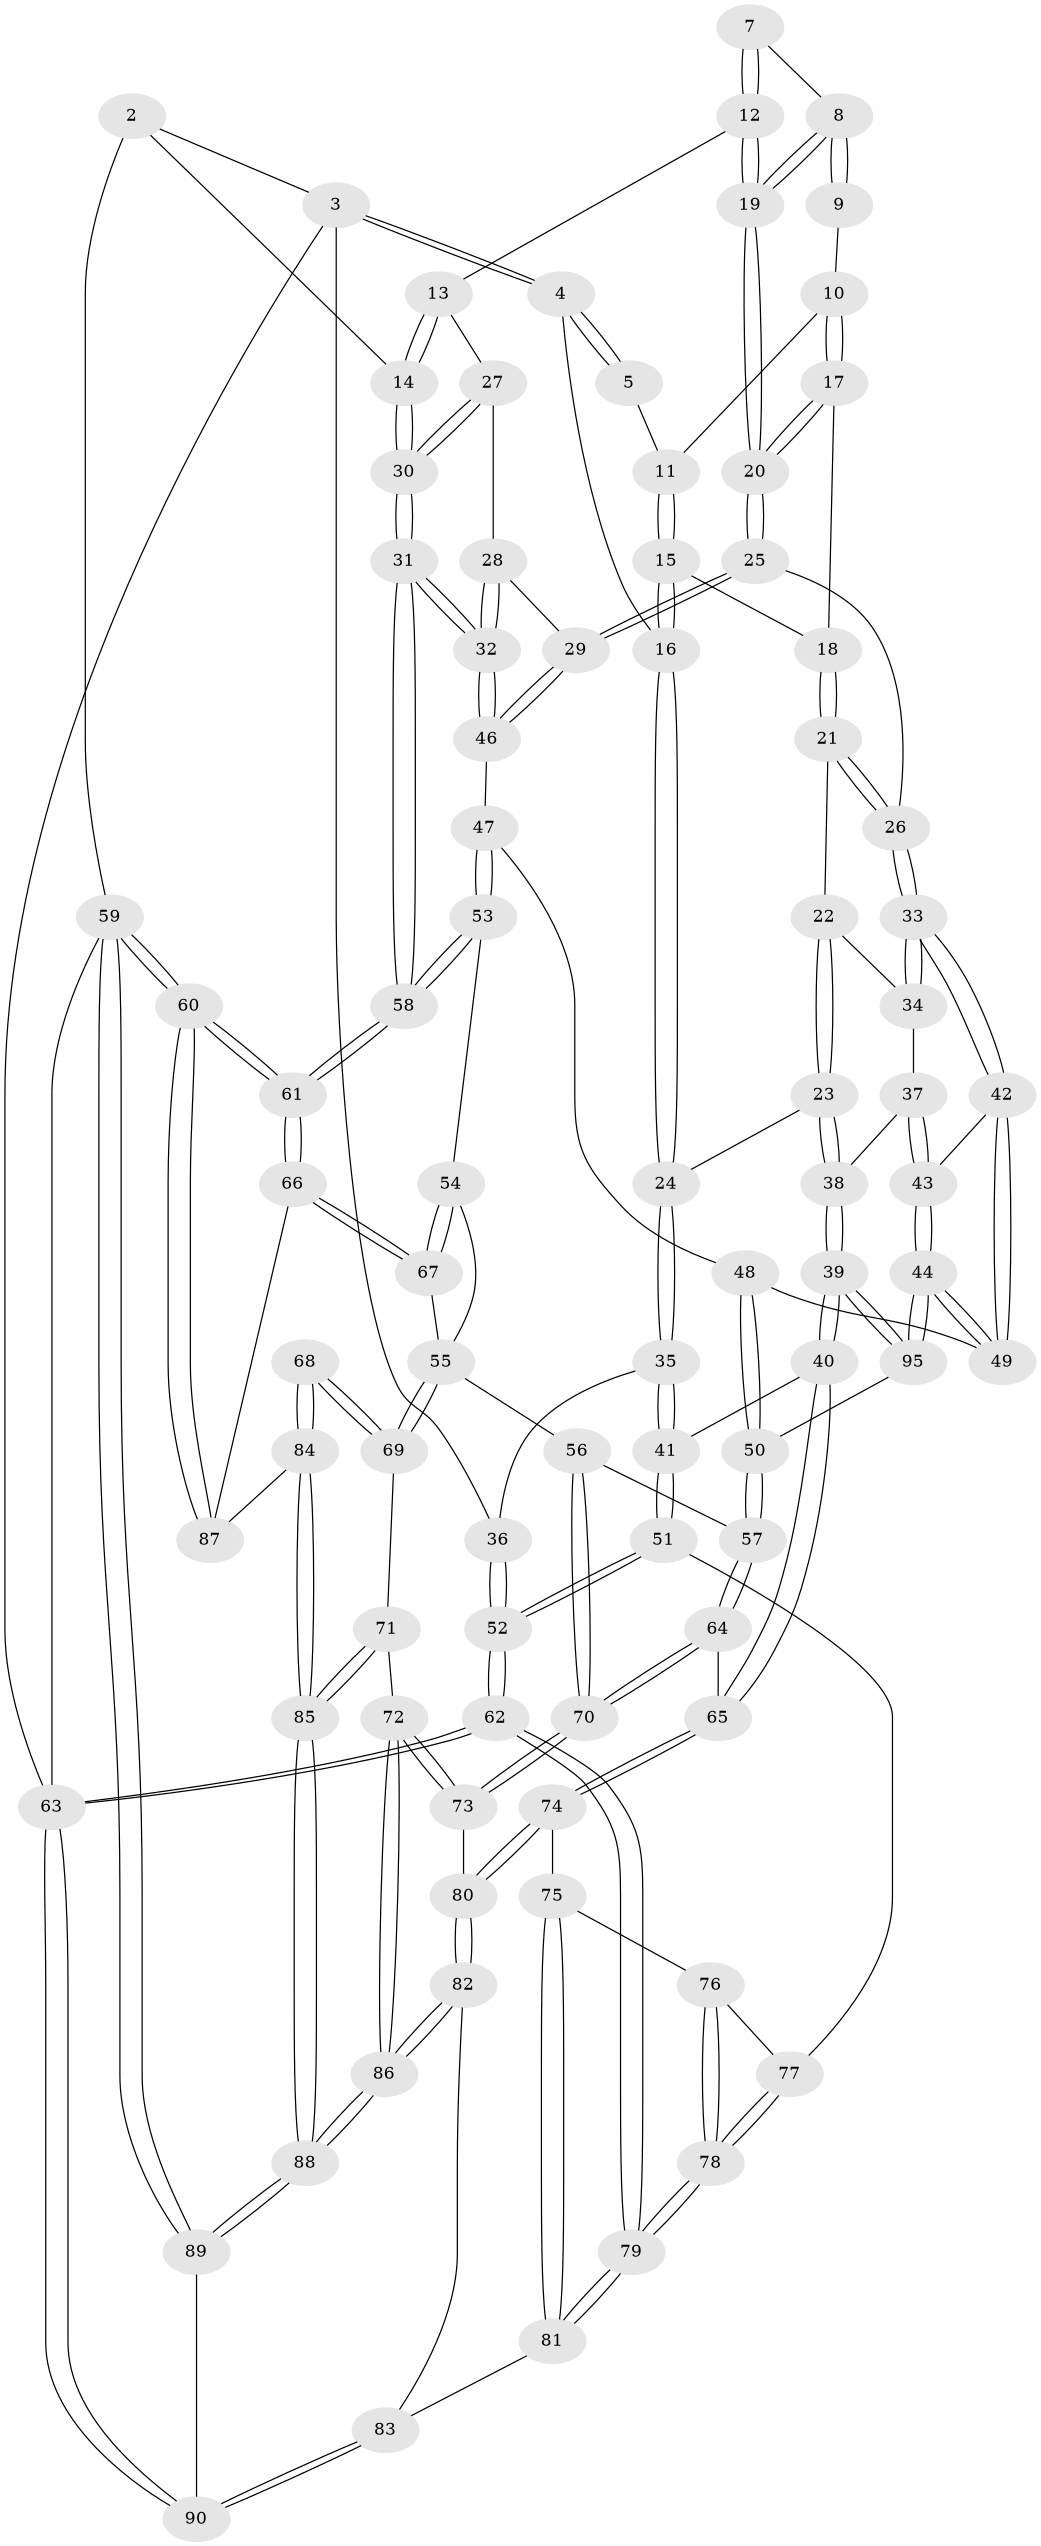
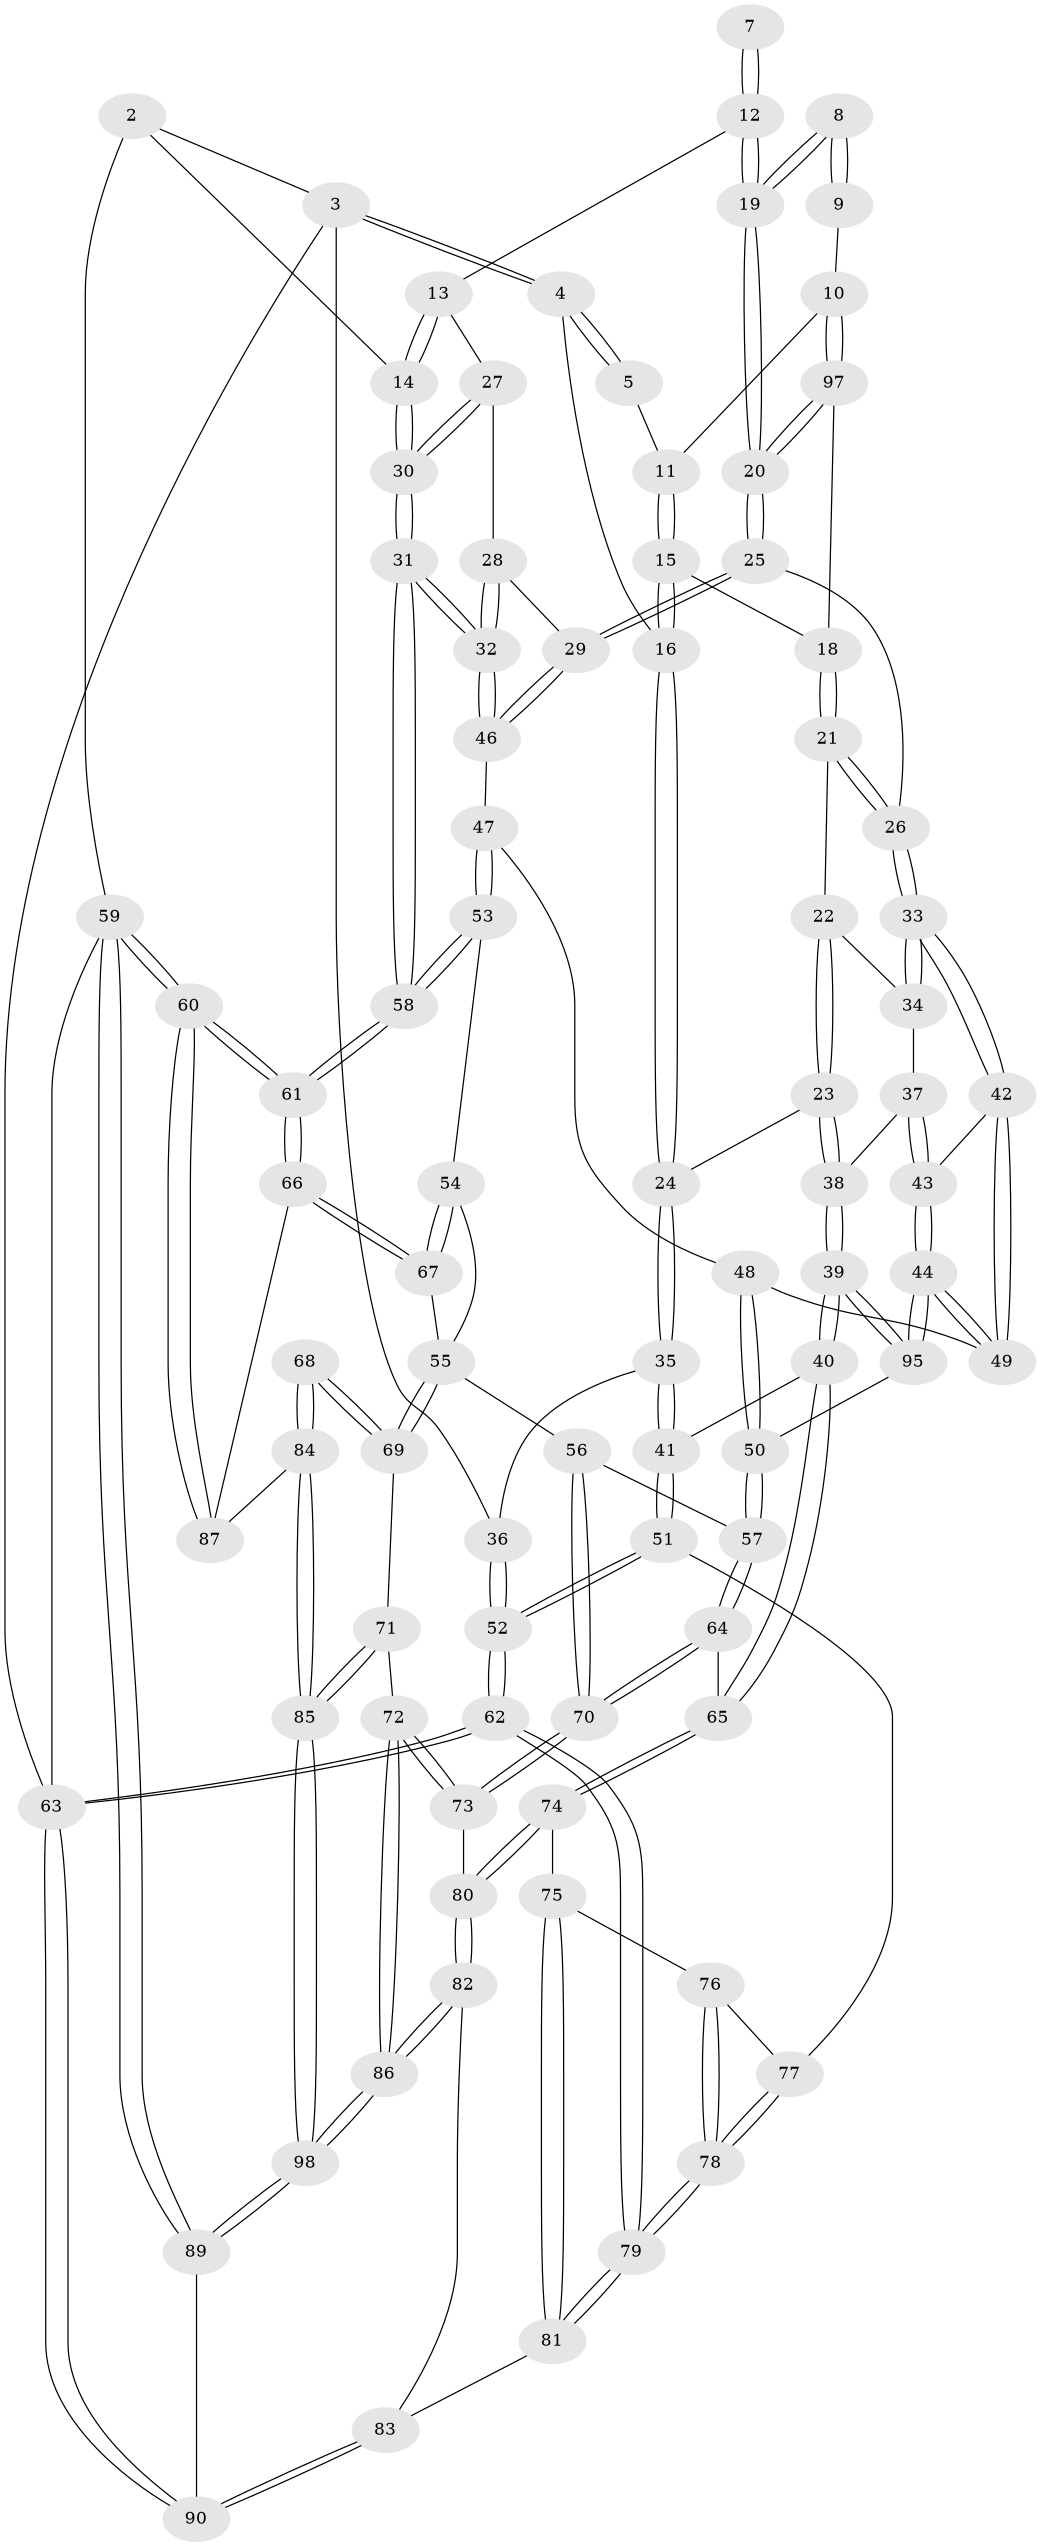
edge "7" -- "8": removed
node "17": label "17" -> "97"
node "88": label "88" -> "98"
